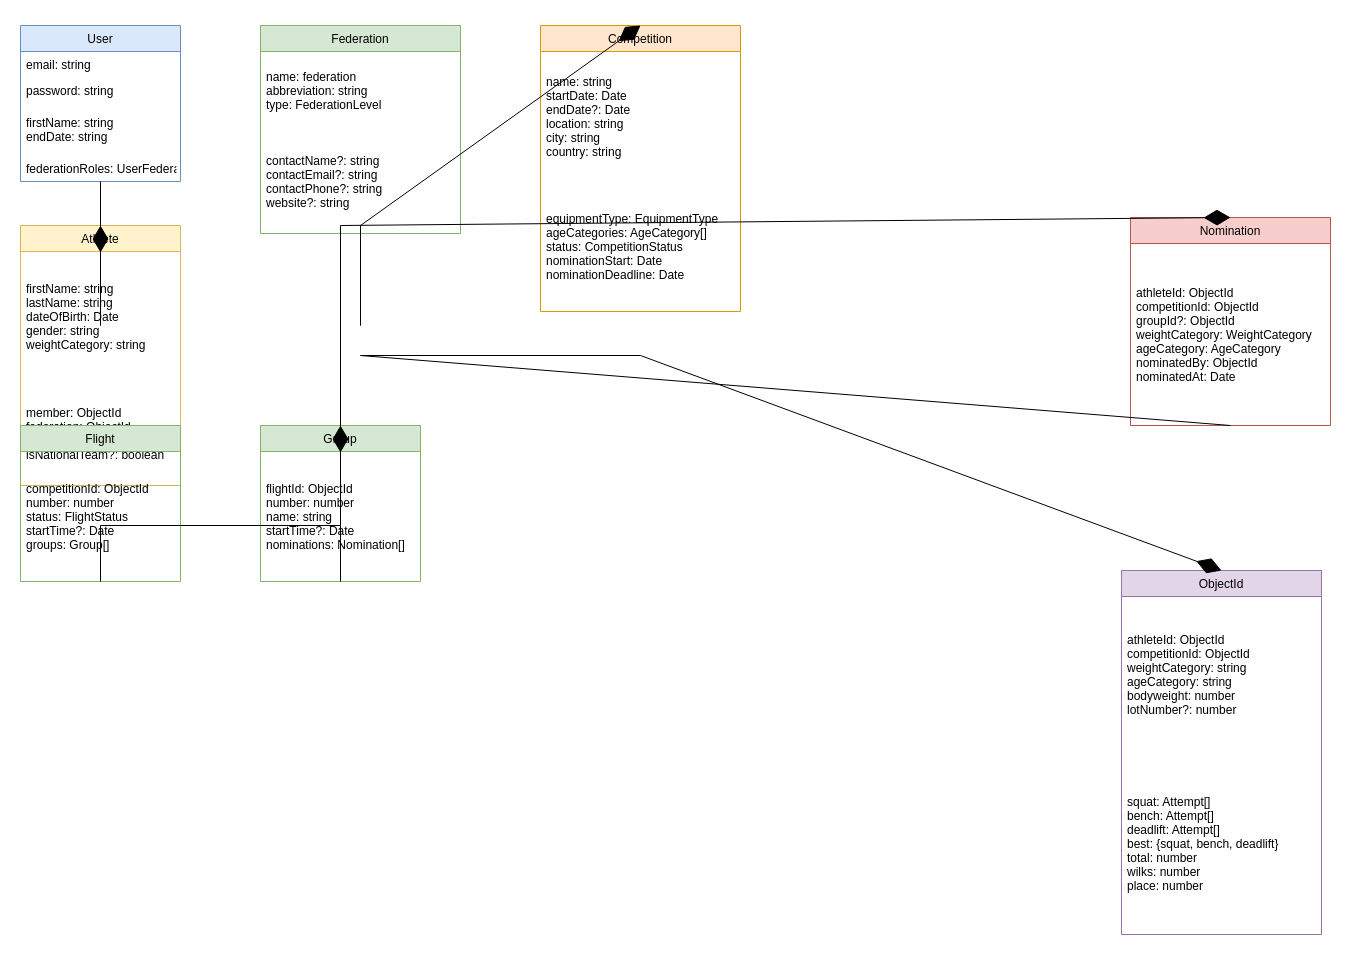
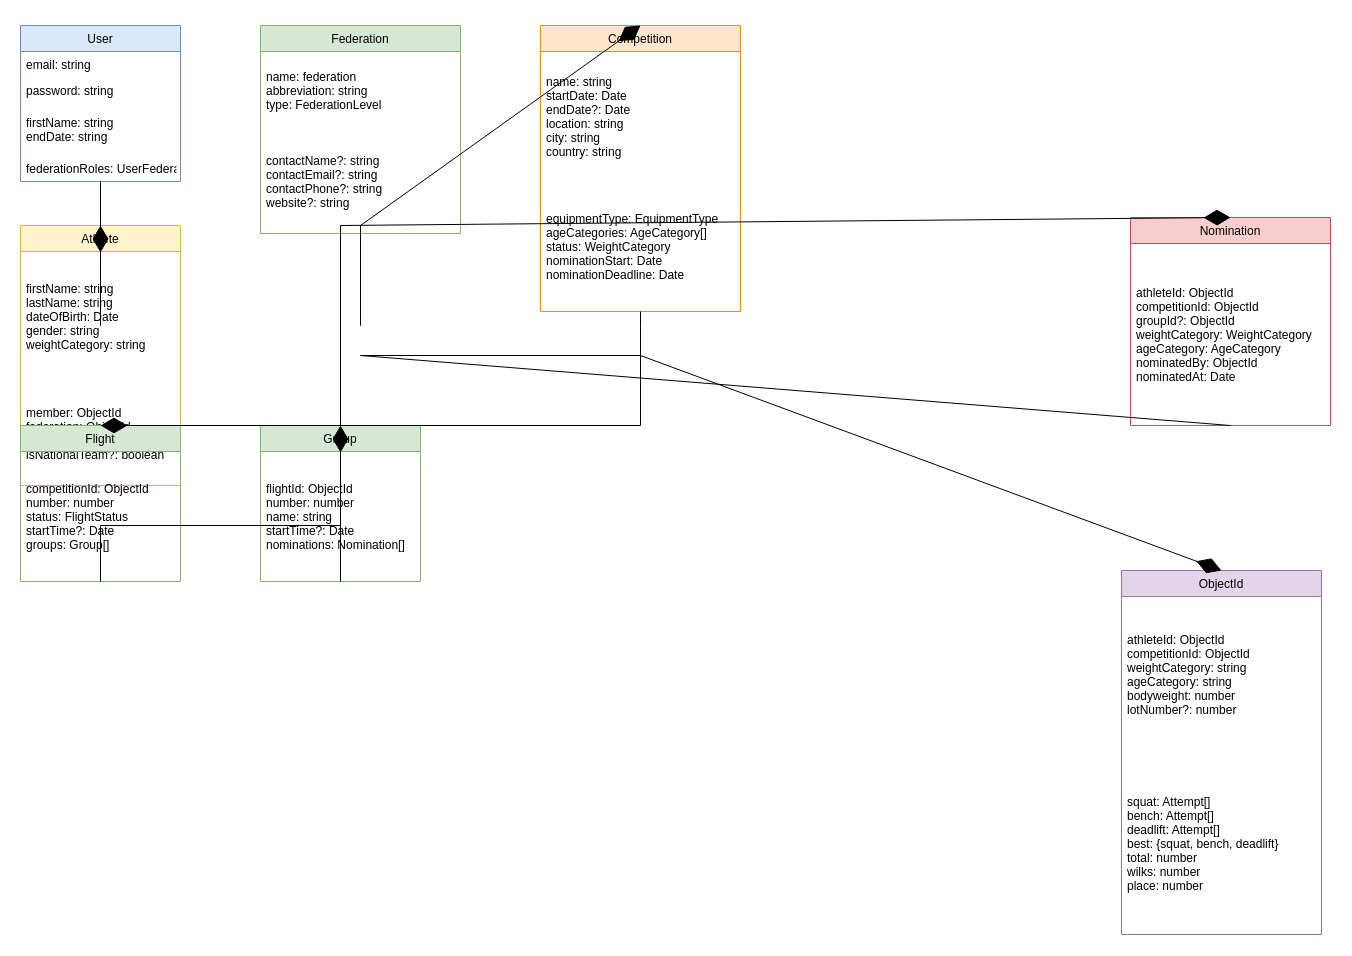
node "equipmentType: EquipmentType ageCategories: AgeCategory[] status: CompetitionStatus nominationStart: Date nominationDeadline: Date": label "equipmentType: EquipmentType ageCategories: AgeCategory[] status: CompetitionStatus nominationStart: Date nominationDeadline: Date" -> "equipmentType: EquipmentType ageCategories: AgeCategory[] status: WeightCategory nominationStart: Date nominationDeadline: Date"
edge "Competition" -> "Flight": added
